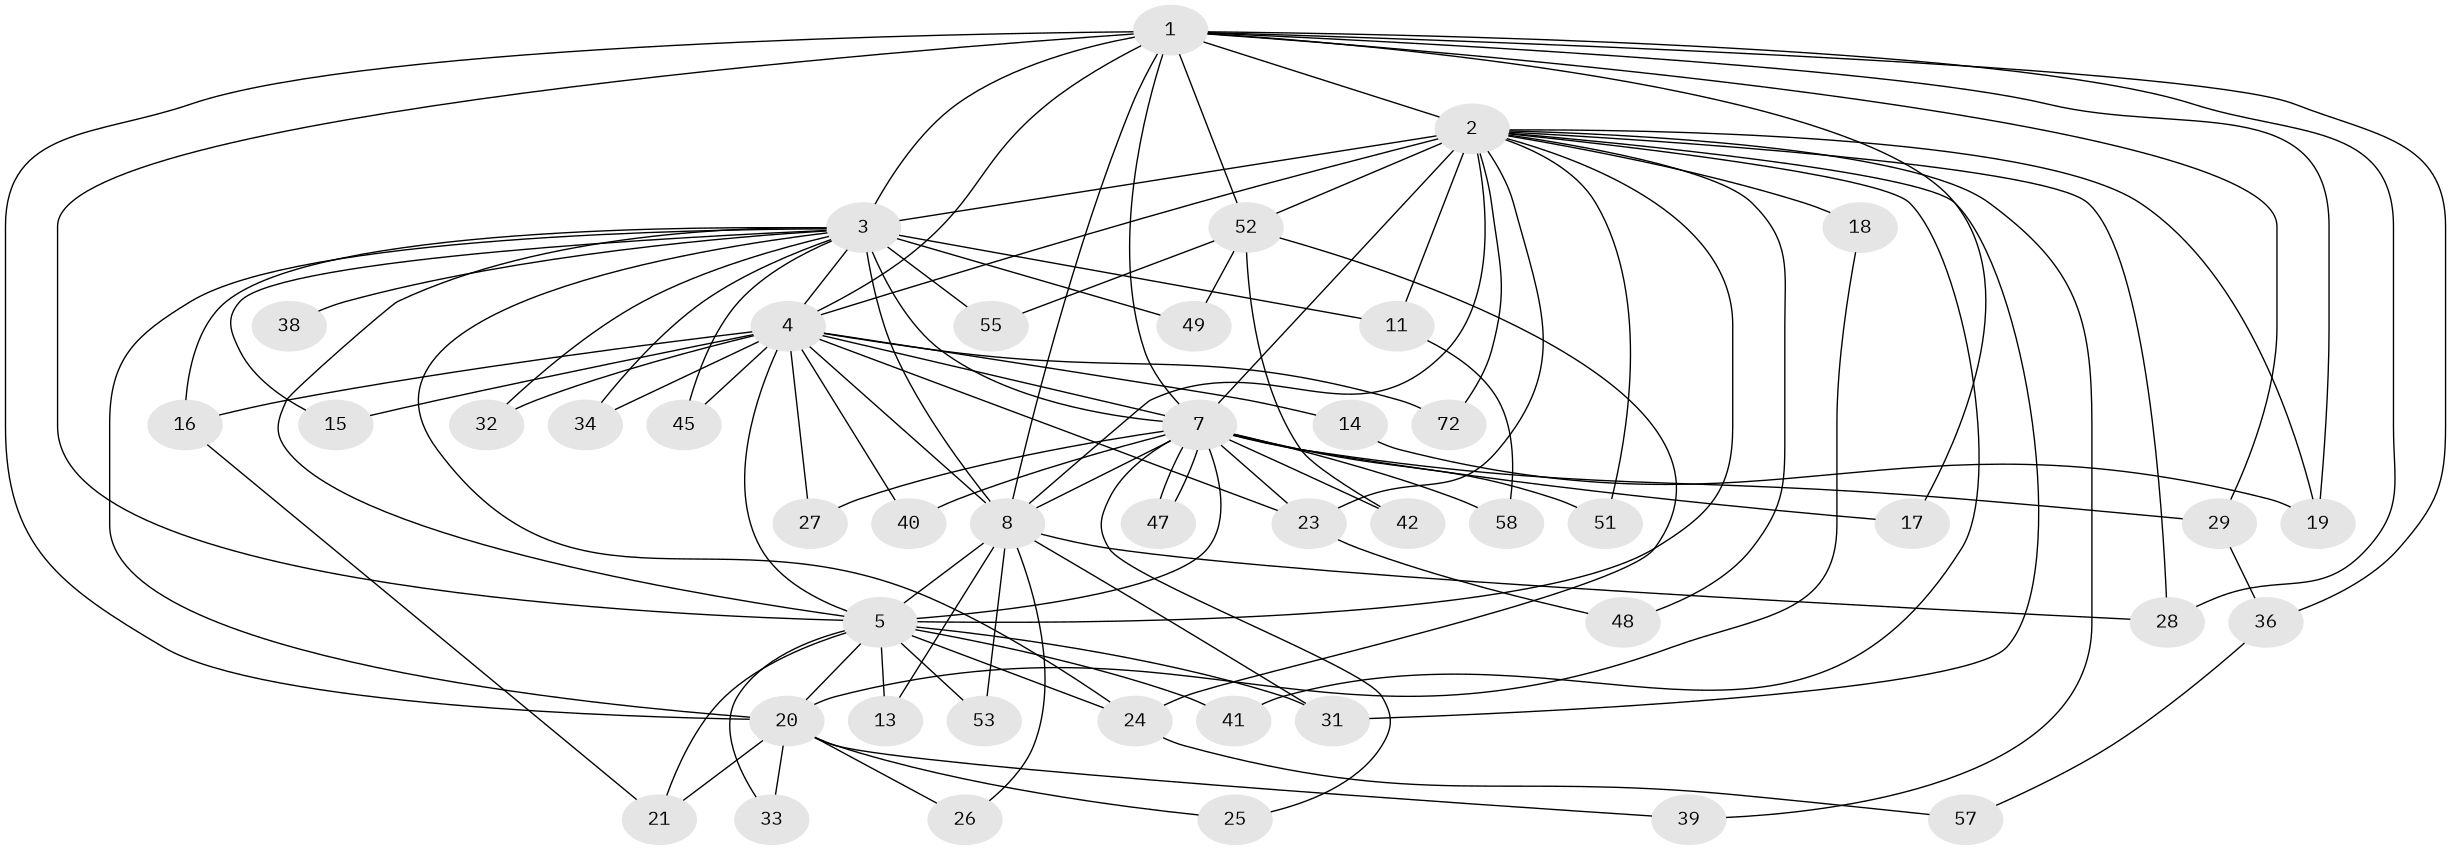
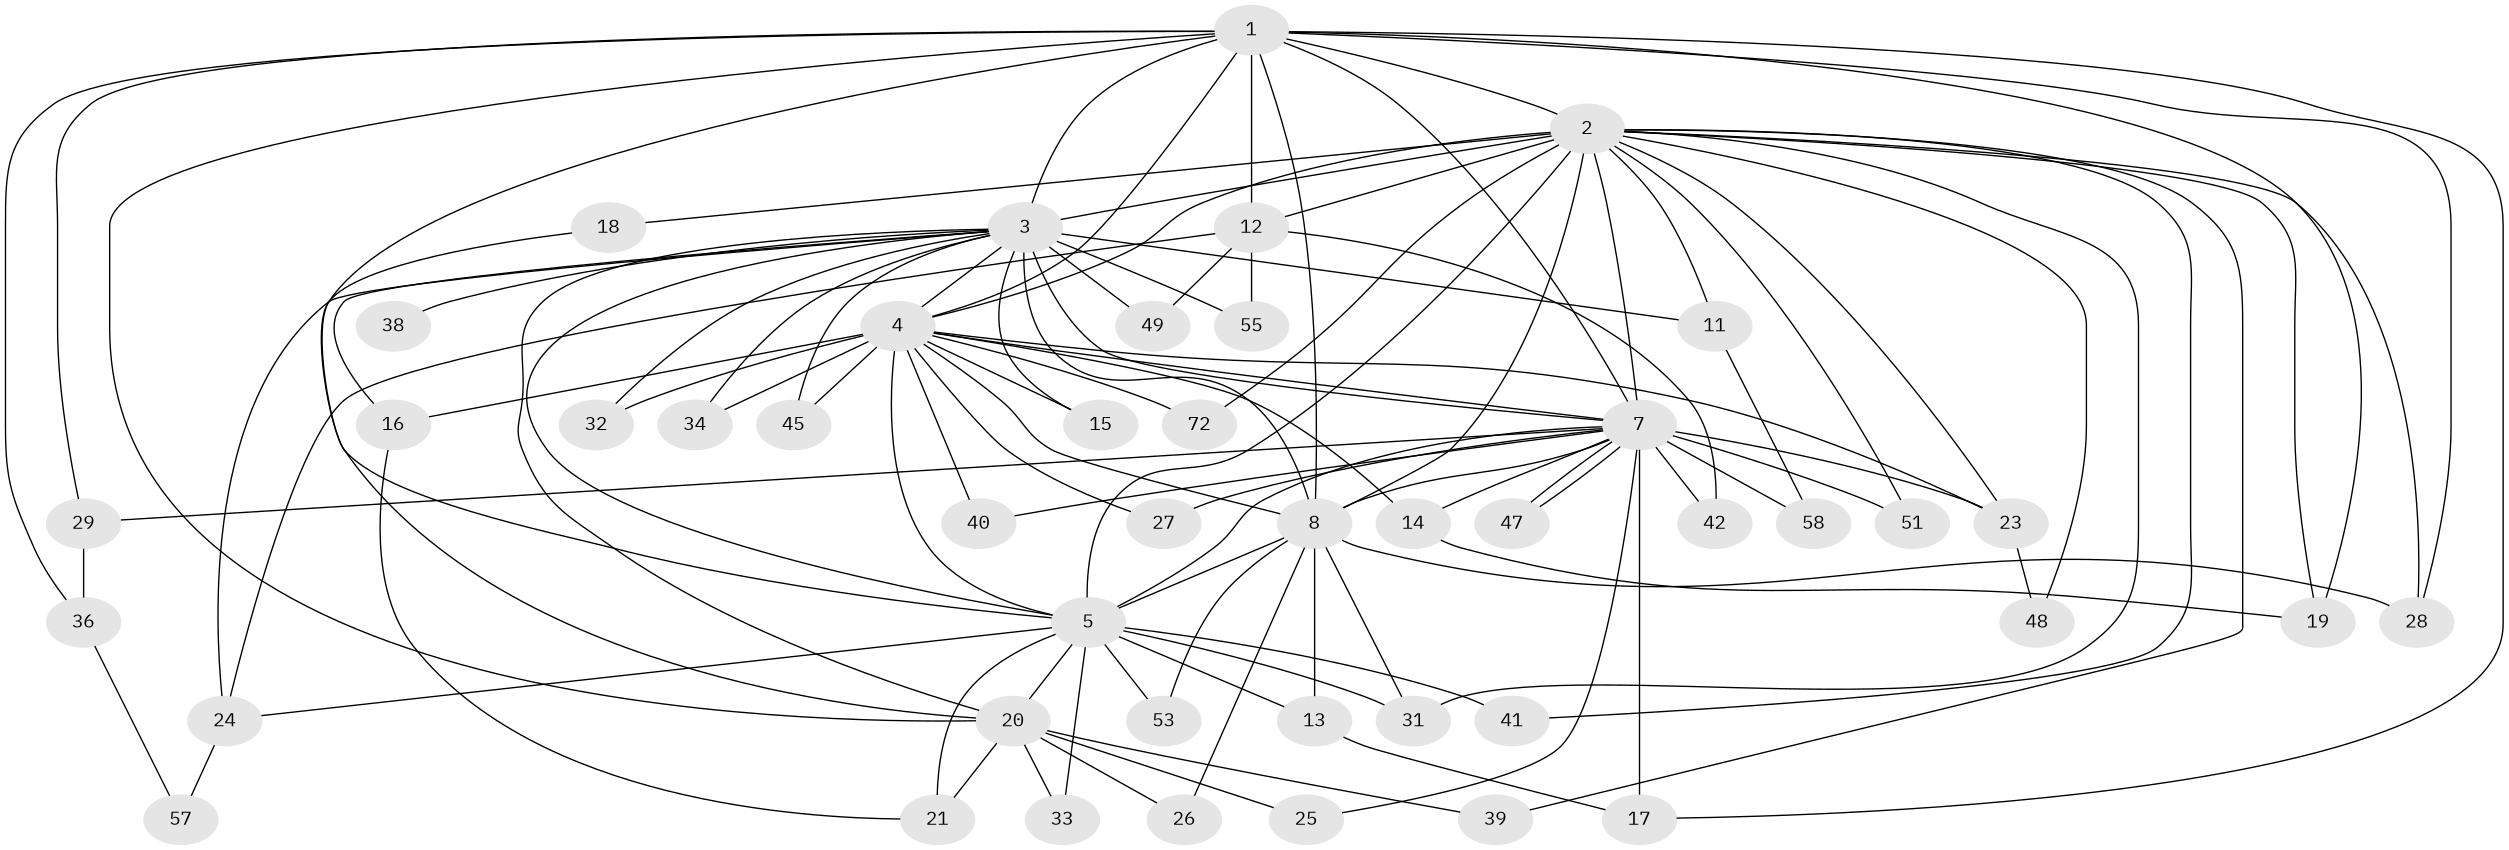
node "52": label "52" -> "12"
edge "7" -- "14": added
edge "13" -- "17": added
